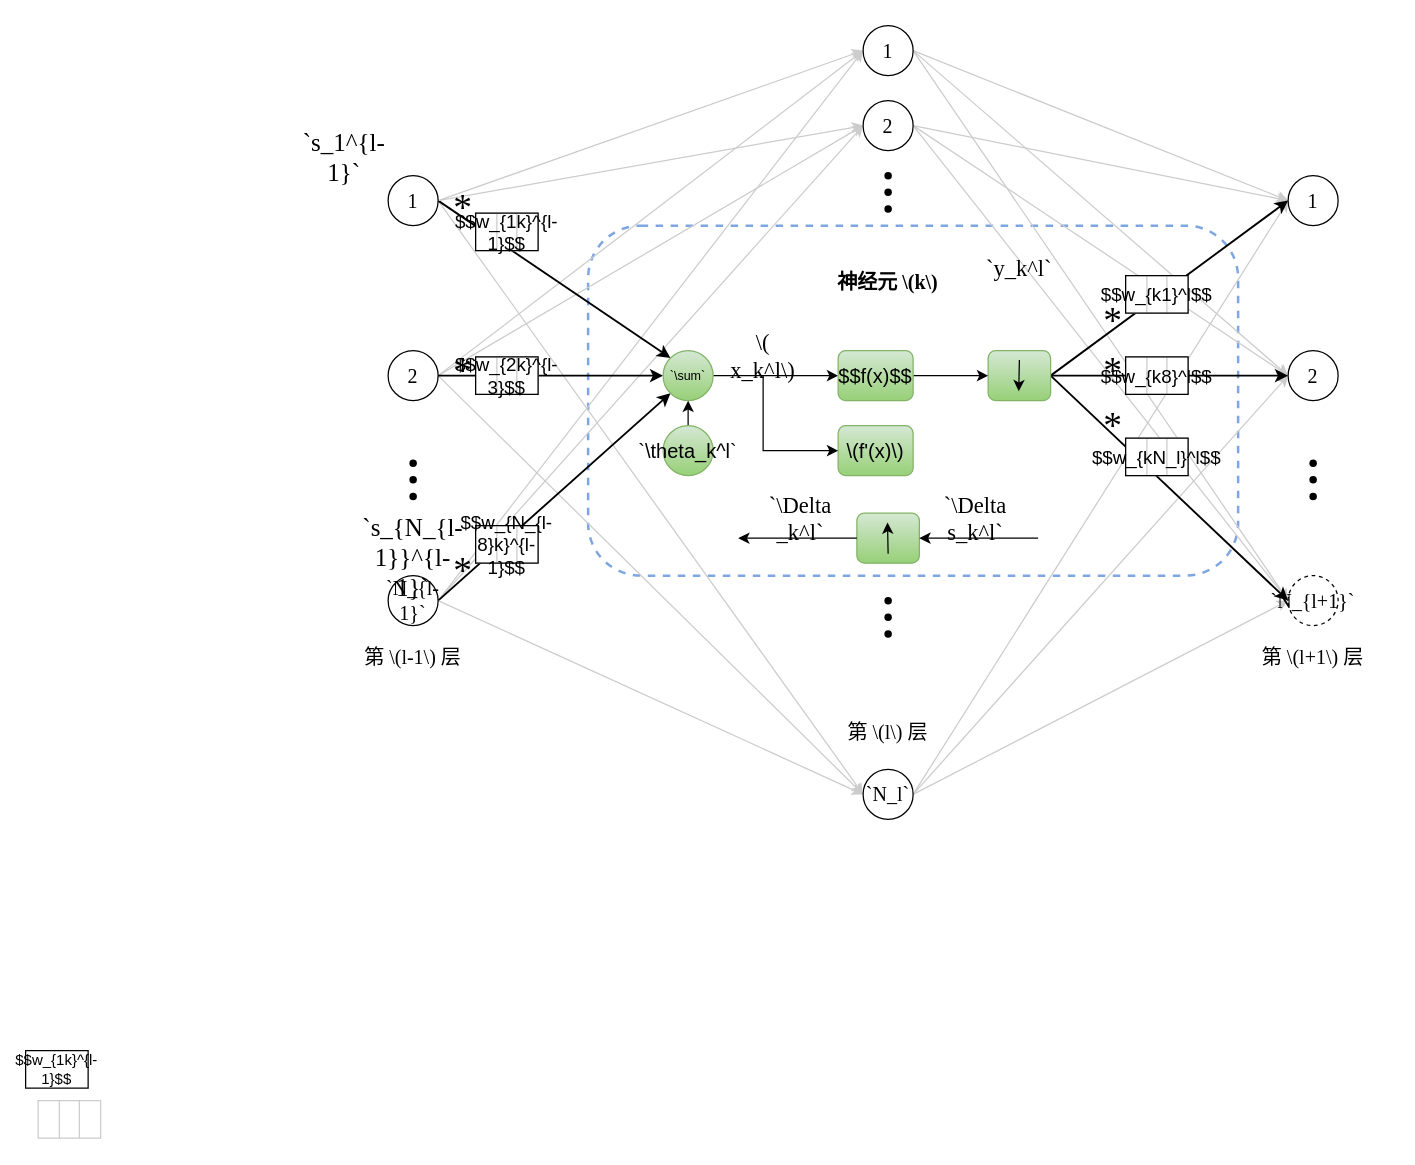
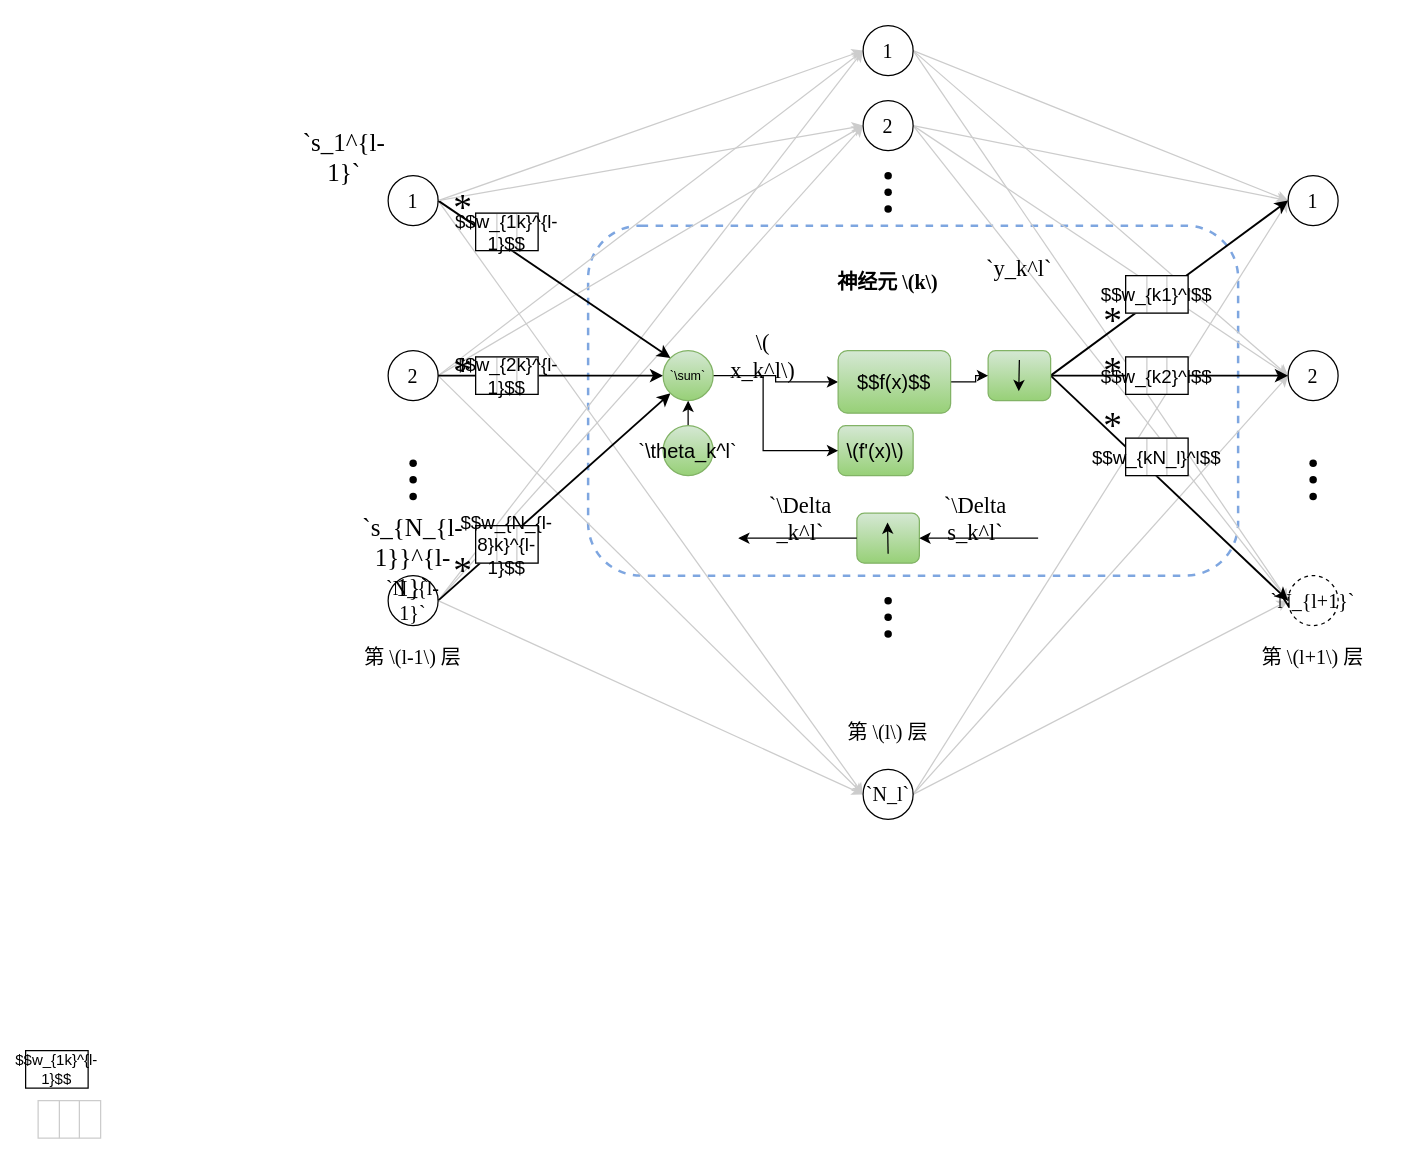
node "$$w_{2k}^{l-3}$$": label "$$w_{2k}^{l-3}$$" -> "$$w_{2k}^{l-1}$$"
node "$$f(x)$$": size 75x50 -> 113x63
node "$$w_{k8}^l$$": label "$$w_{k8}^l$$" -> "$$w_{k2}^l$$"
